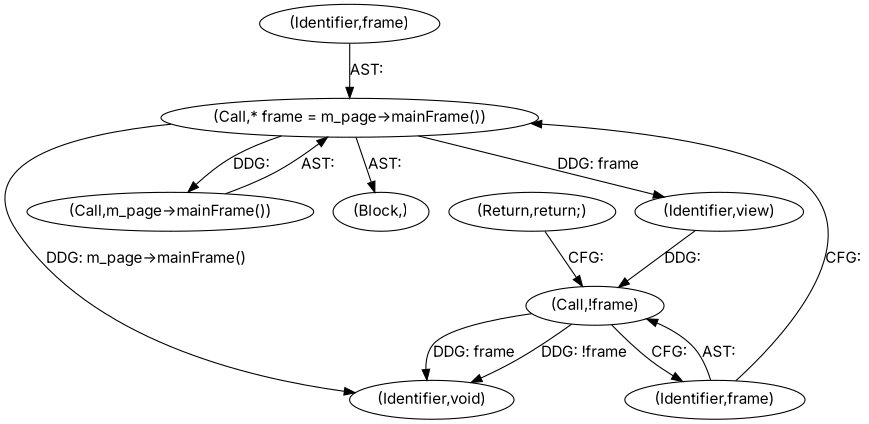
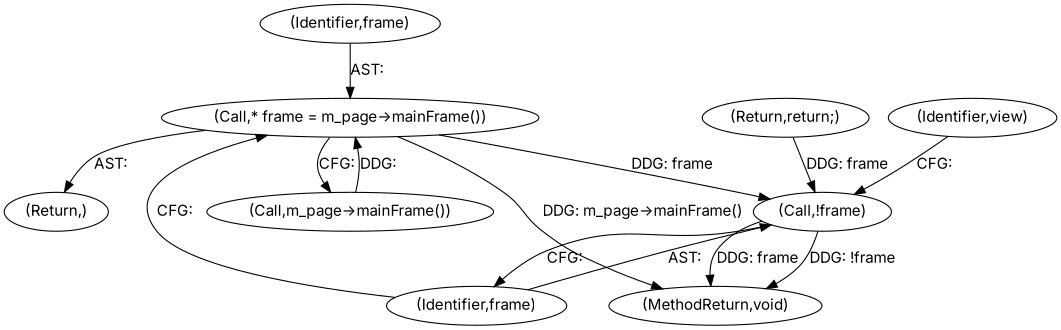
edge "(Call,* frame = m_page->mainFrame())" -> "(Call,m_page->mainFrame())": label "DDG: " -> "CFG: "
edge "(Call,m_page->mainFrame())" -> "(Call,* frame = m_page->mainFrame())": label "AST: " -> "DDG: "
edge "(Call,* frame = m_page->mainFrame())" -> "(Identifier,view)": now "(Call,* frame = m_page->mainFrame())" -> "(Call,!frame)"
node "(Block,)": label "(Block,)" -> "(Return,)"
edge "(Return,return;)" -> "(Call,!frame)": label "CFG: " -> "DDG: frame"
edge "(Identifier,view)" -> "(Call,!frame)": label "DDG: " -> "CFG: "
node "(Identifier,void)": label "(Identifier,void)" -> "(MethodReturn,void)"
